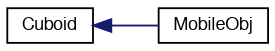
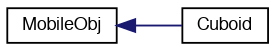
edge "MobileObj" -> "Cuboid": reversed
